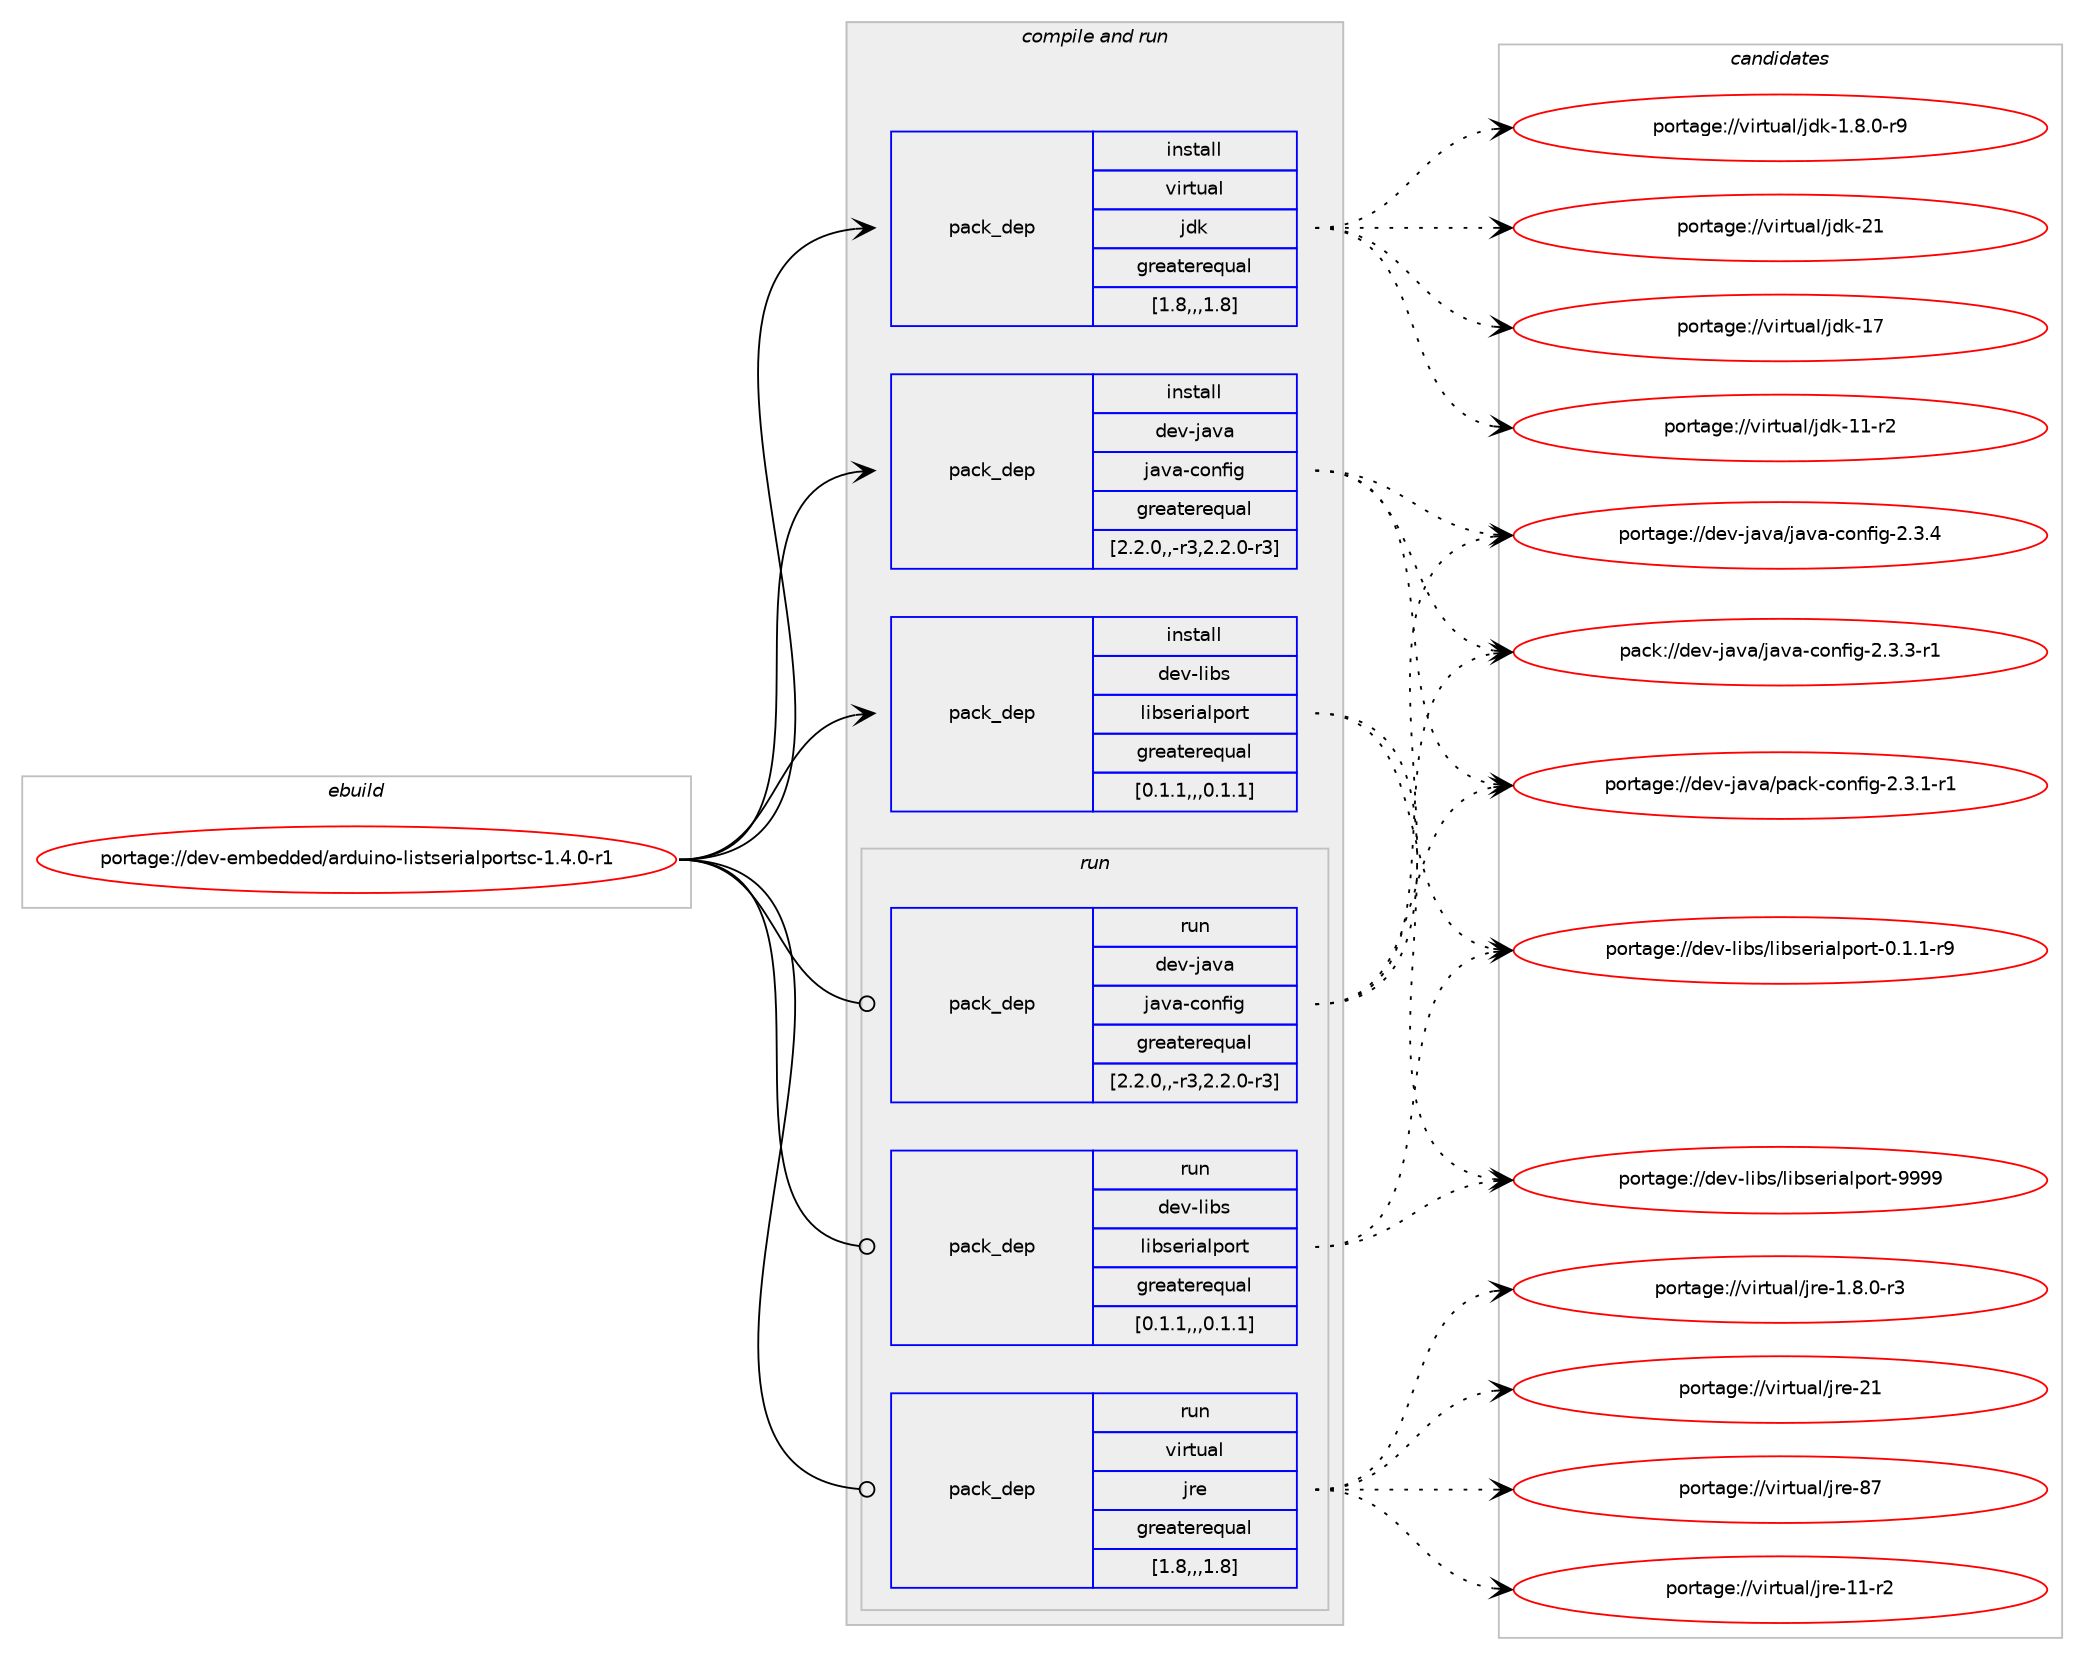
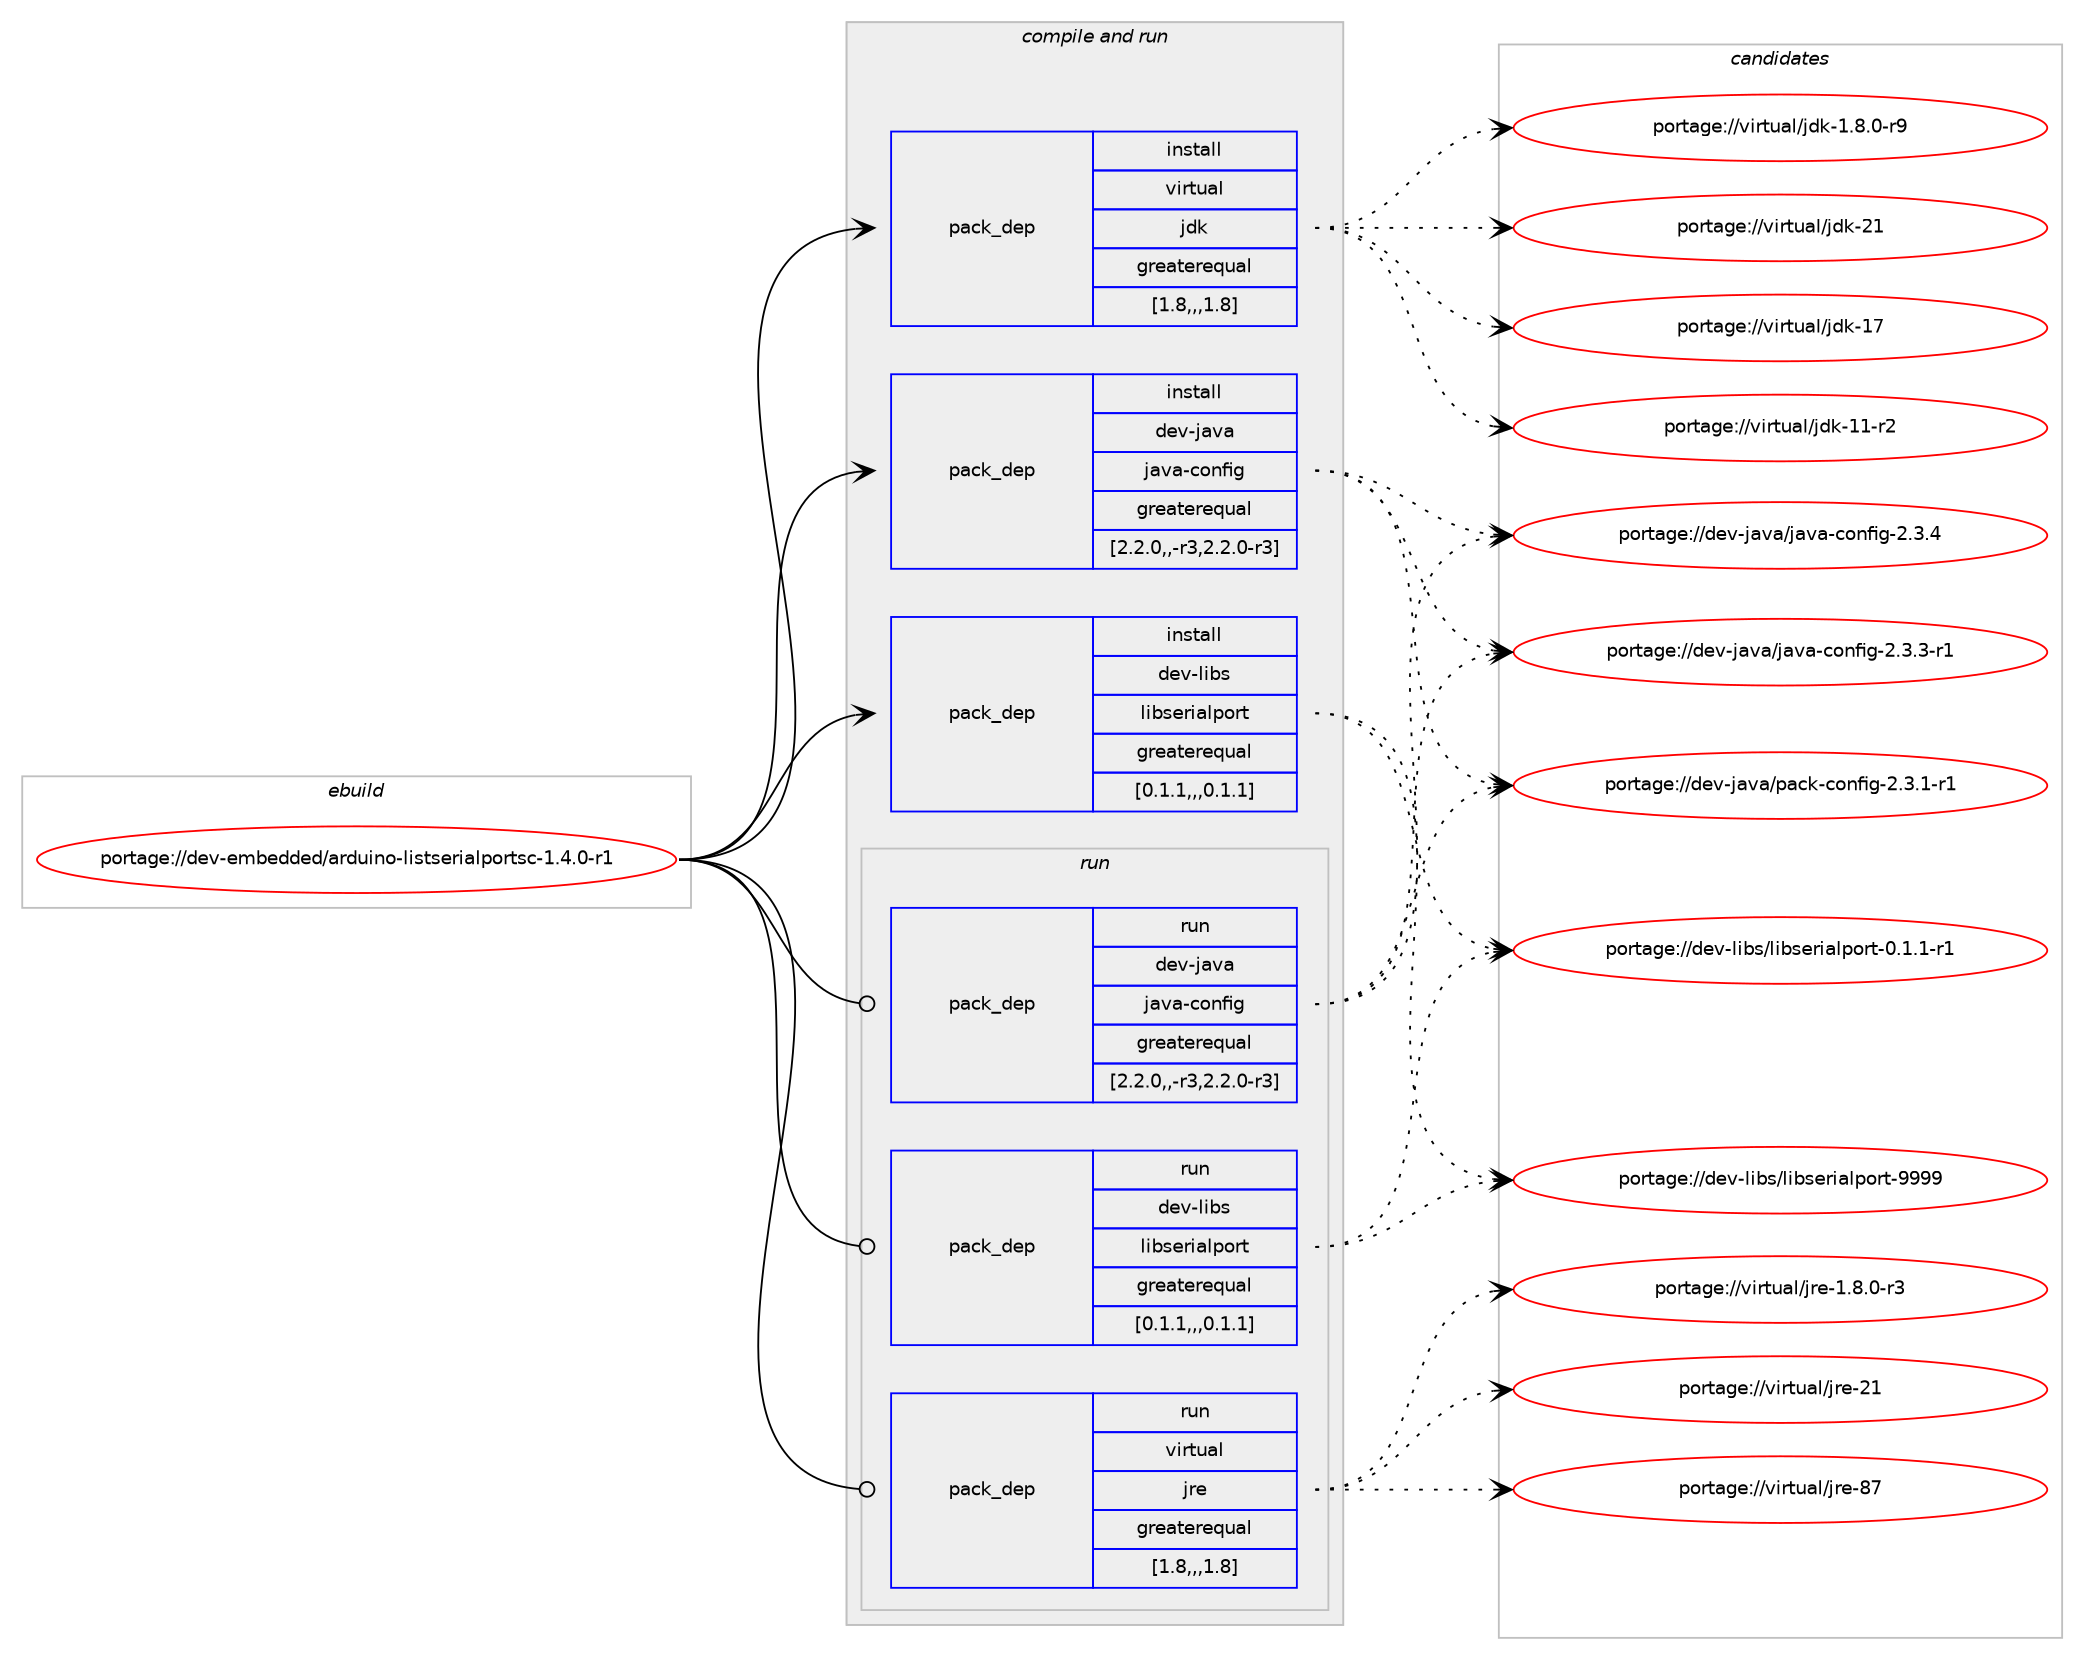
node "pack://dev-java/java-config-2.3.3-r1": label "pack://dev-java/java-config-2.3.3-r1" -> "portage://dev-java/java-config-2.3.3-r1"
node "portage://dev-libs/libserialport-0.1.1-r9": label "portage://dev-libs/libserialport-0.1.1-r9" -> "portage://dev-libs/libserialport-0.1.1-r1"
node "portage://virtual/jre-11-r2": removed
